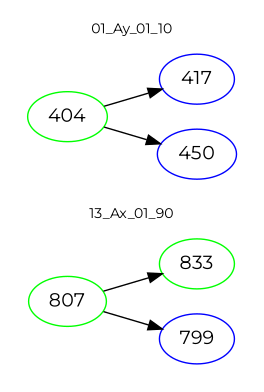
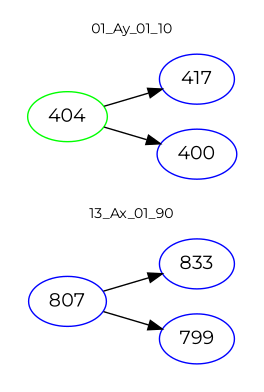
node "450": label "450" -> "400"
node "833": color green -> blue
node "807": color green -> blue
